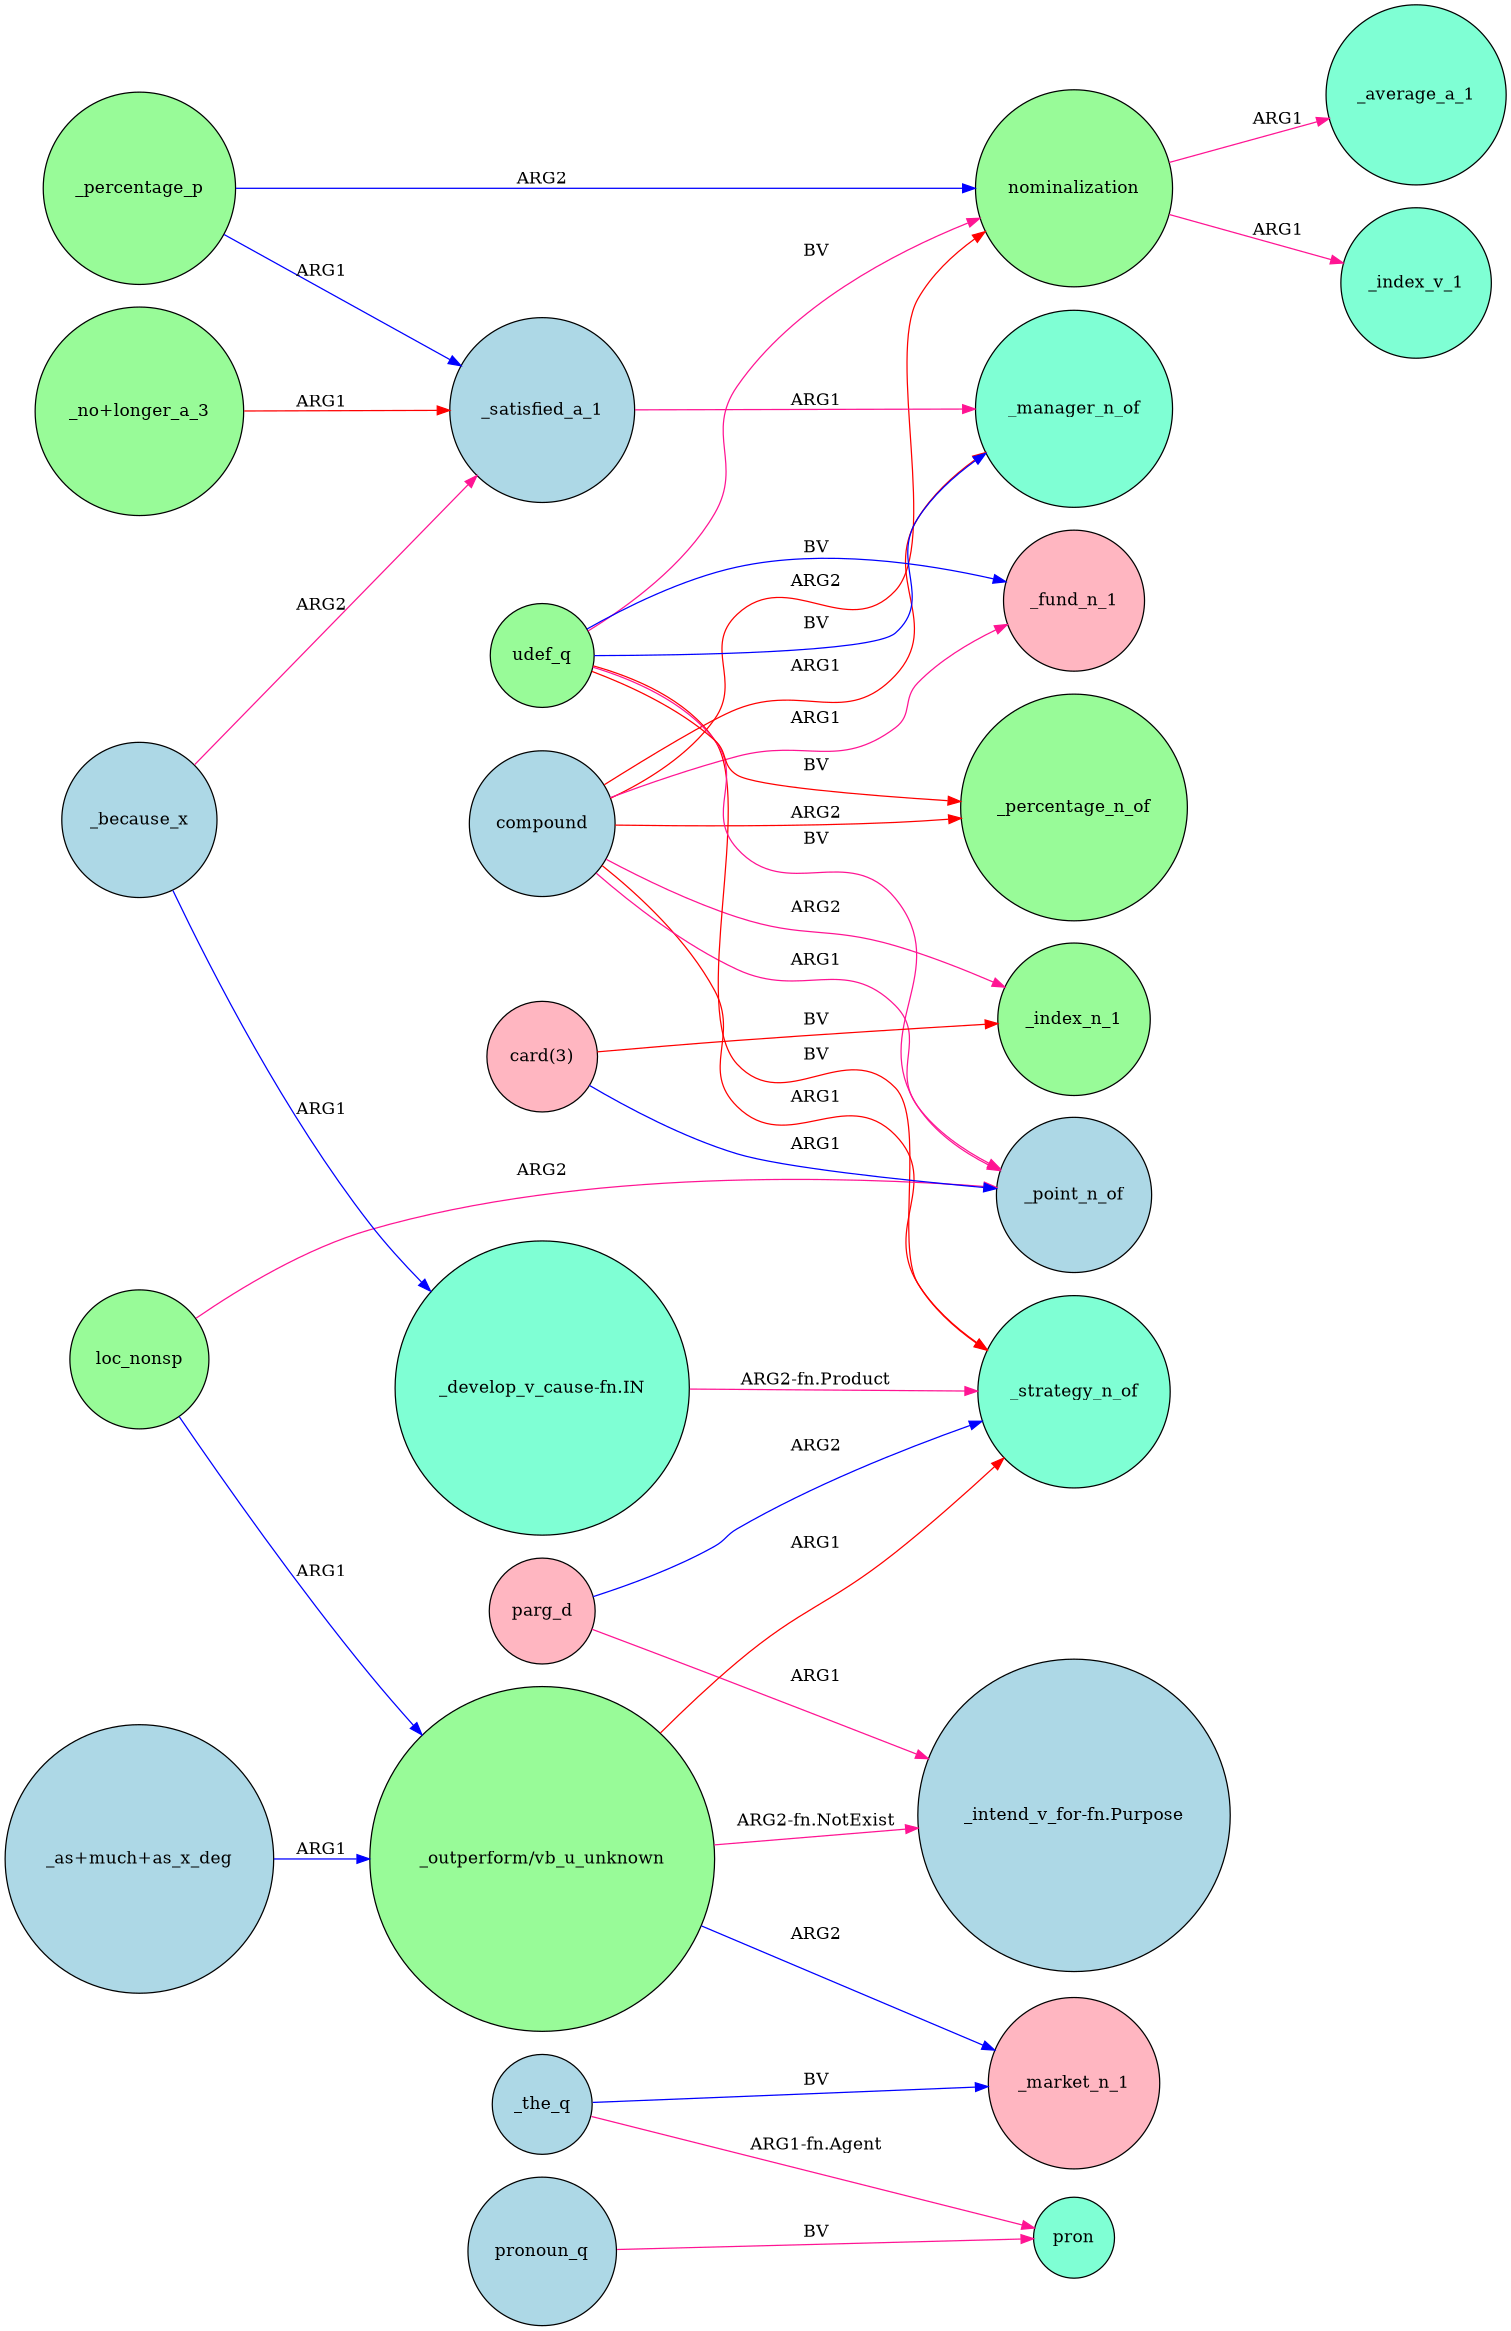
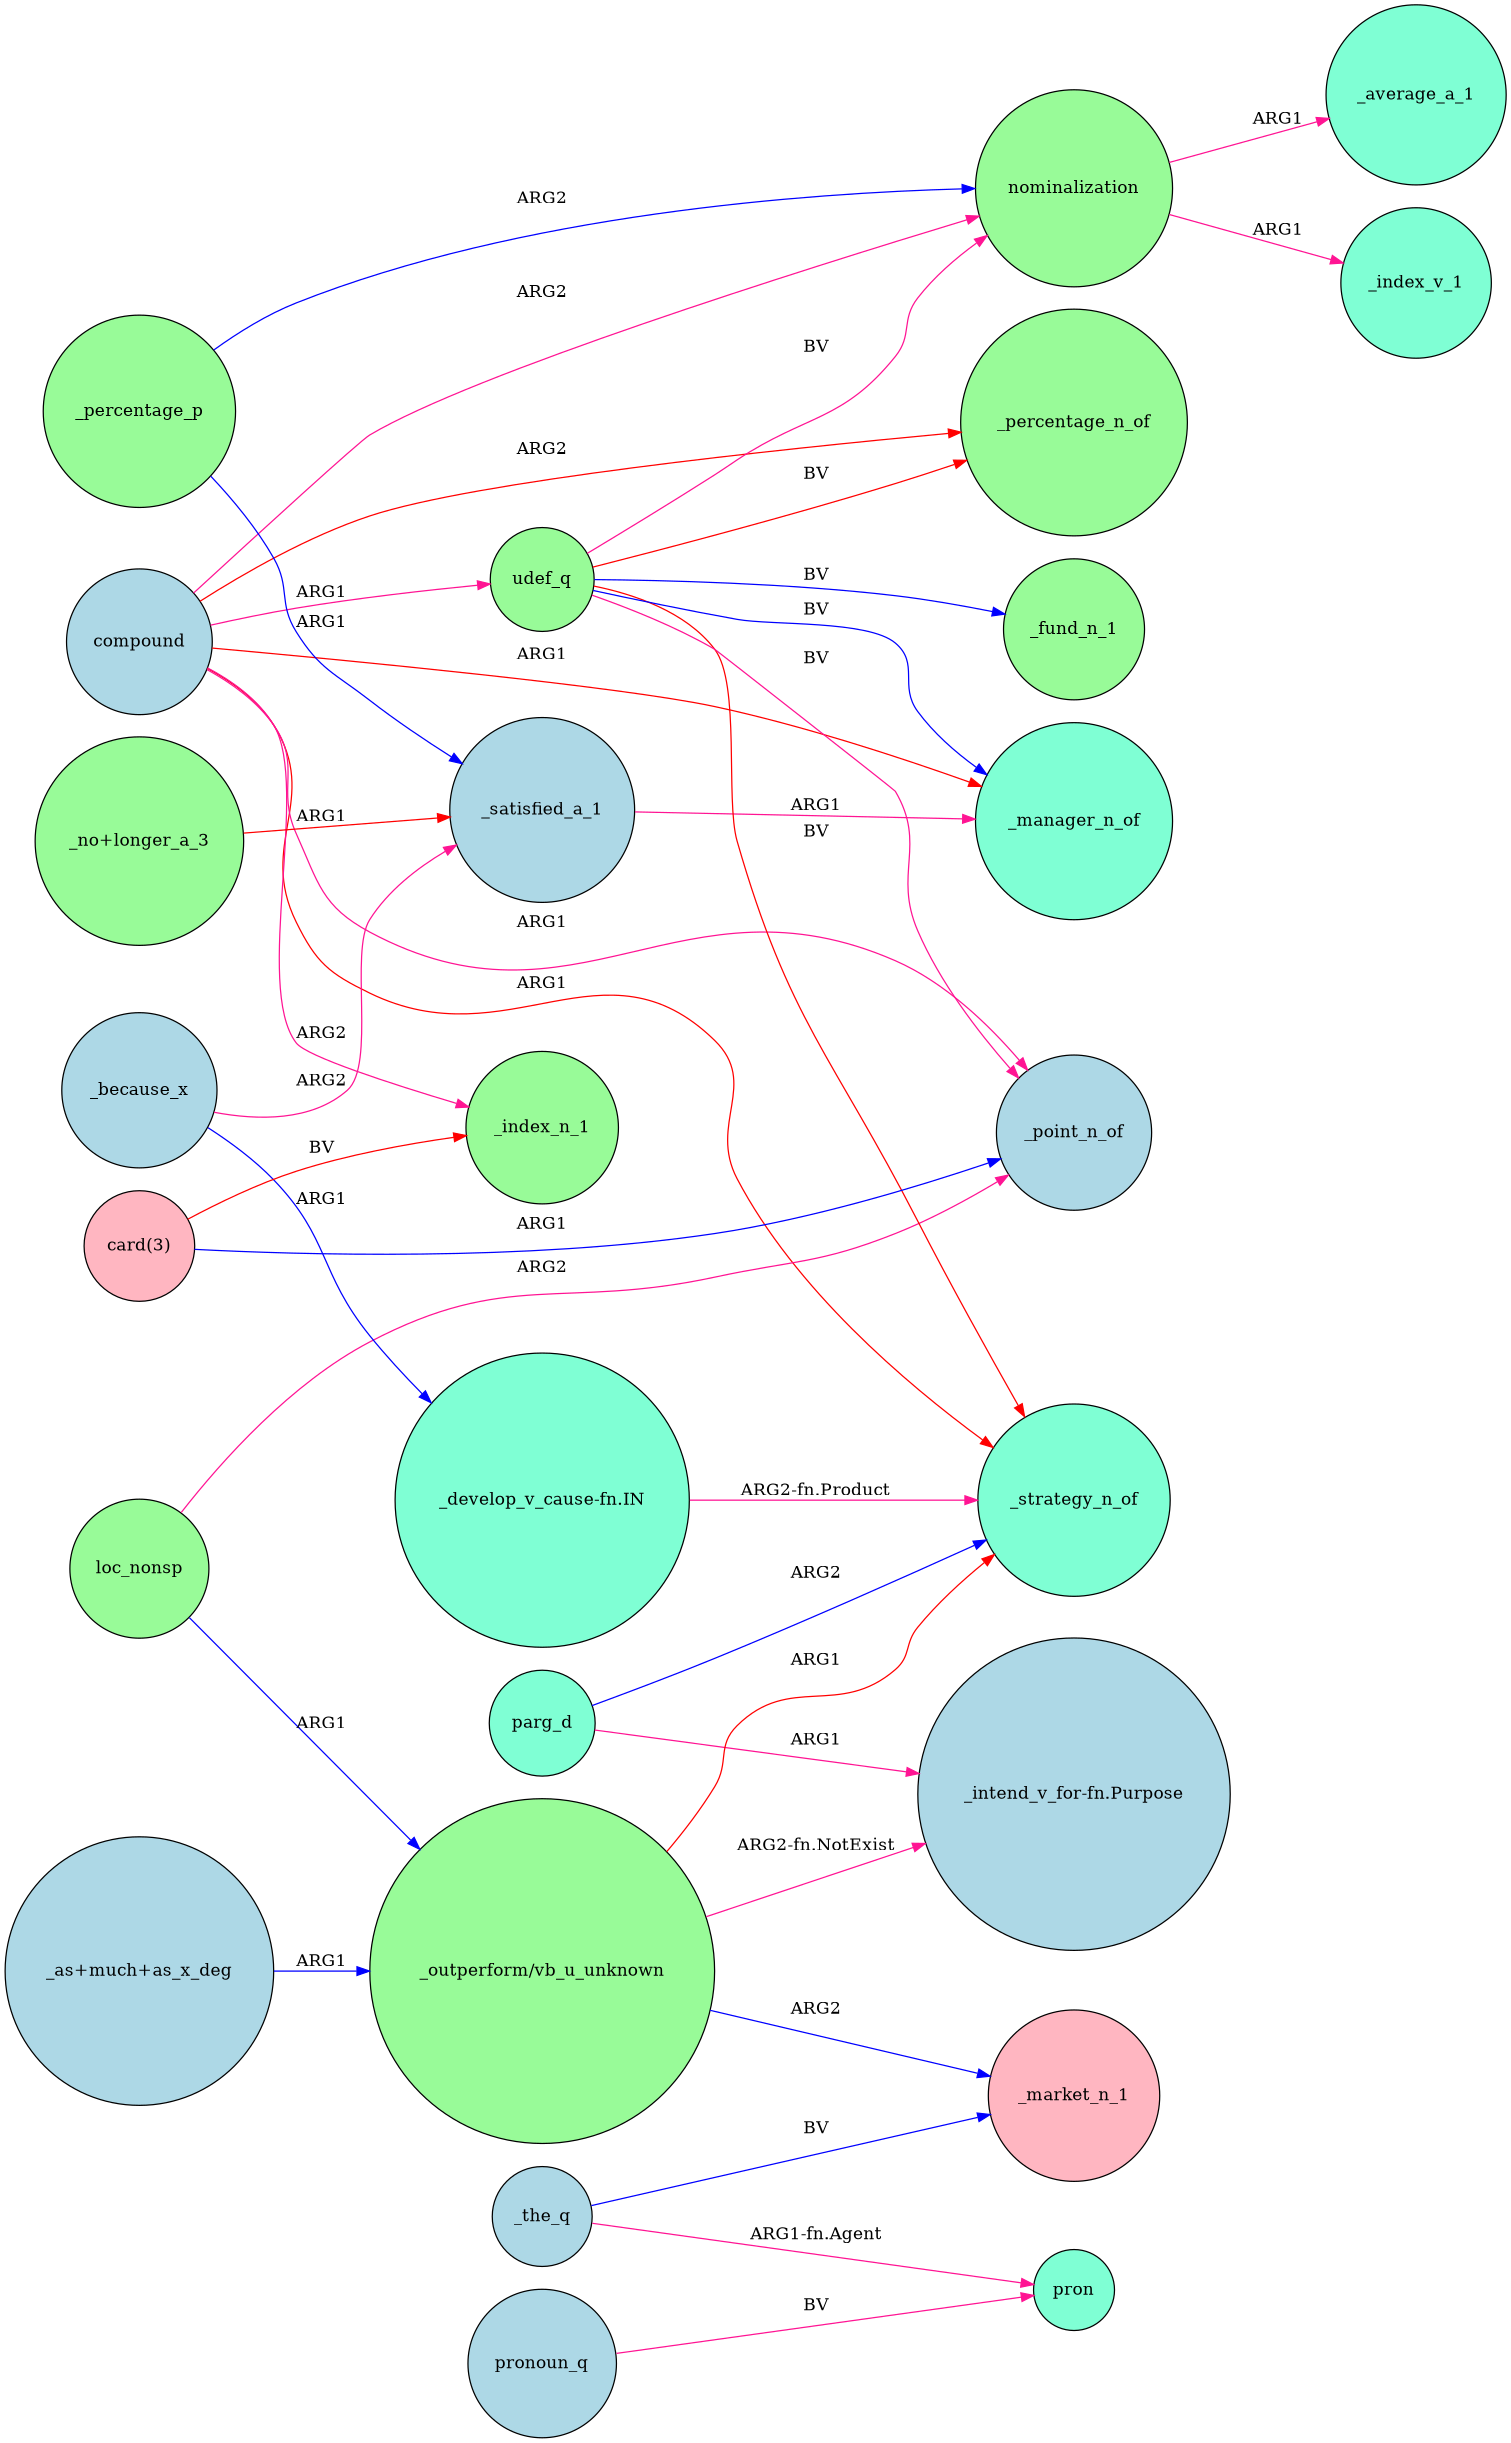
edge "compound" -> "nominalization": color red -> deeppink
node "_fund_n_1": fillcolor lightpink -> palegreen
edge "compound" -> "_fund_n_1": now "compound" -> "udef_q"
node "parg_d": fillcolor lightpink -> aquamarine
